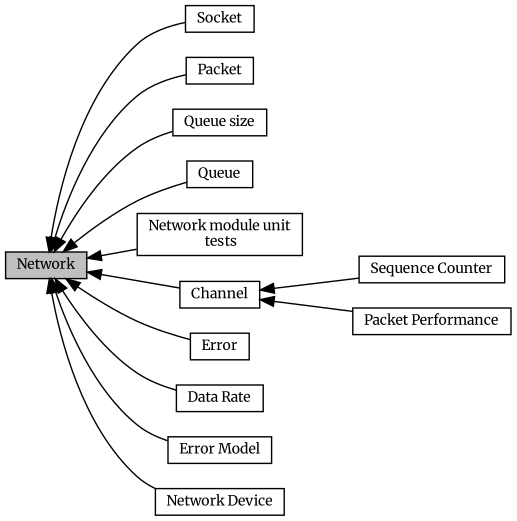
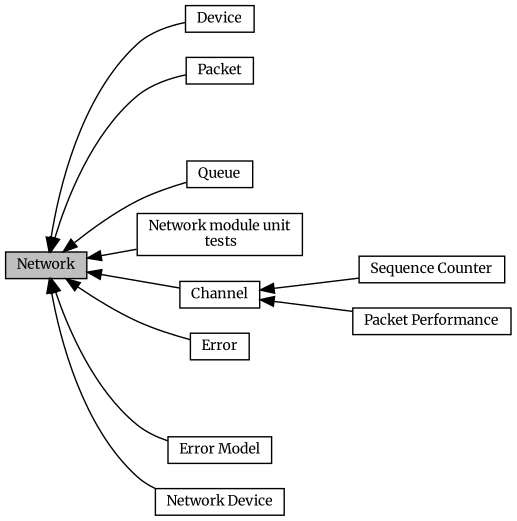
node "Socket": label "Socket" -> "Device"
node "Queue size": removed
node "Data Rate": removed
